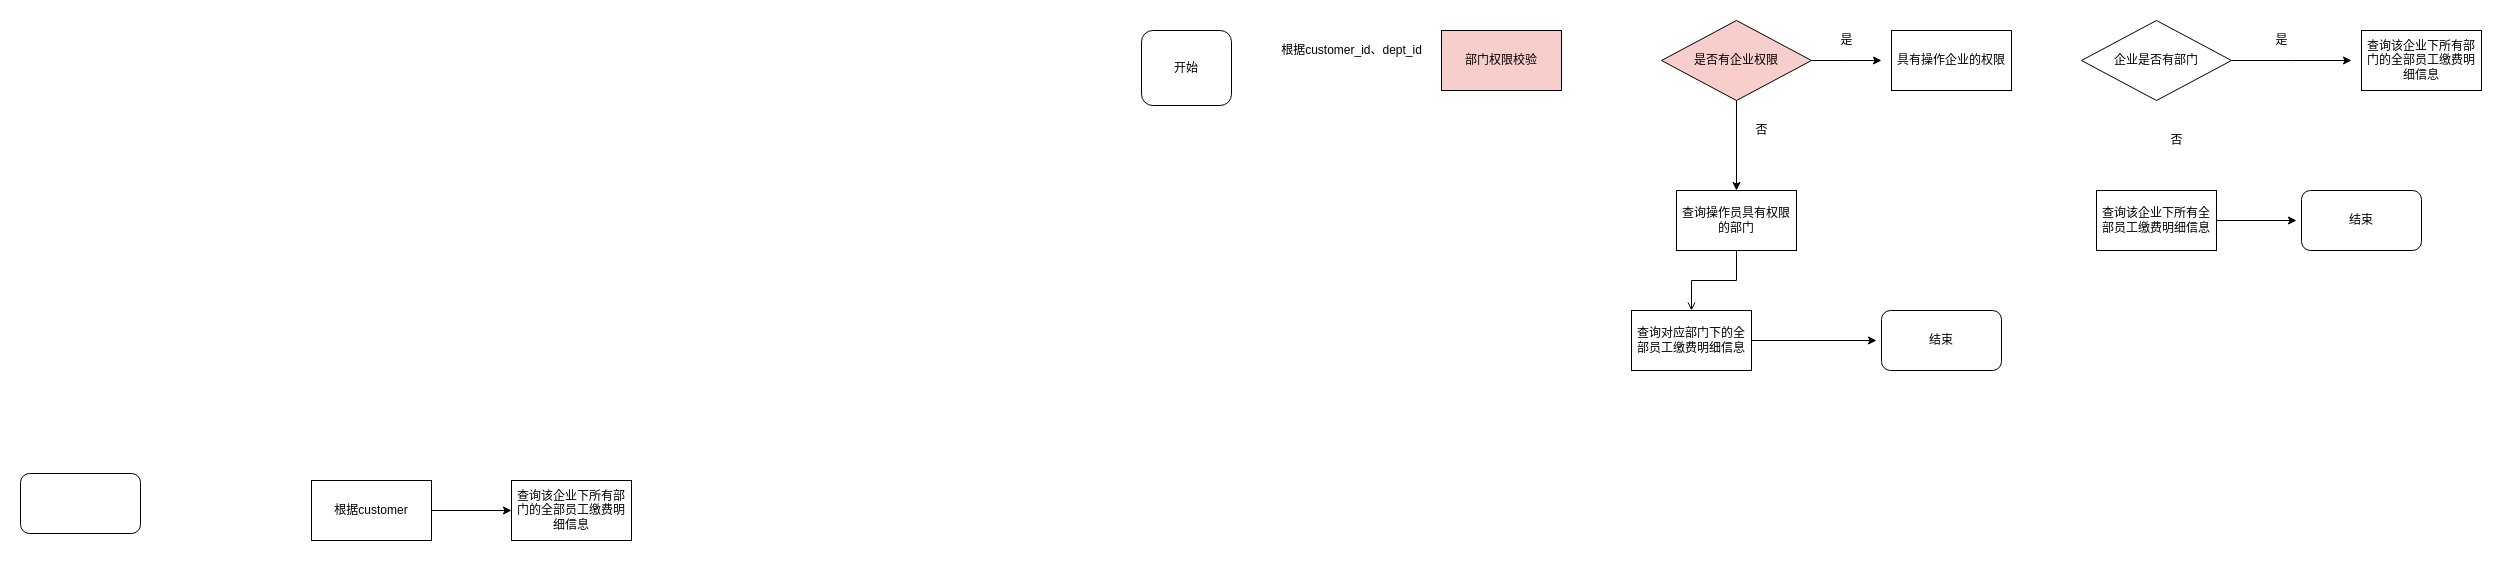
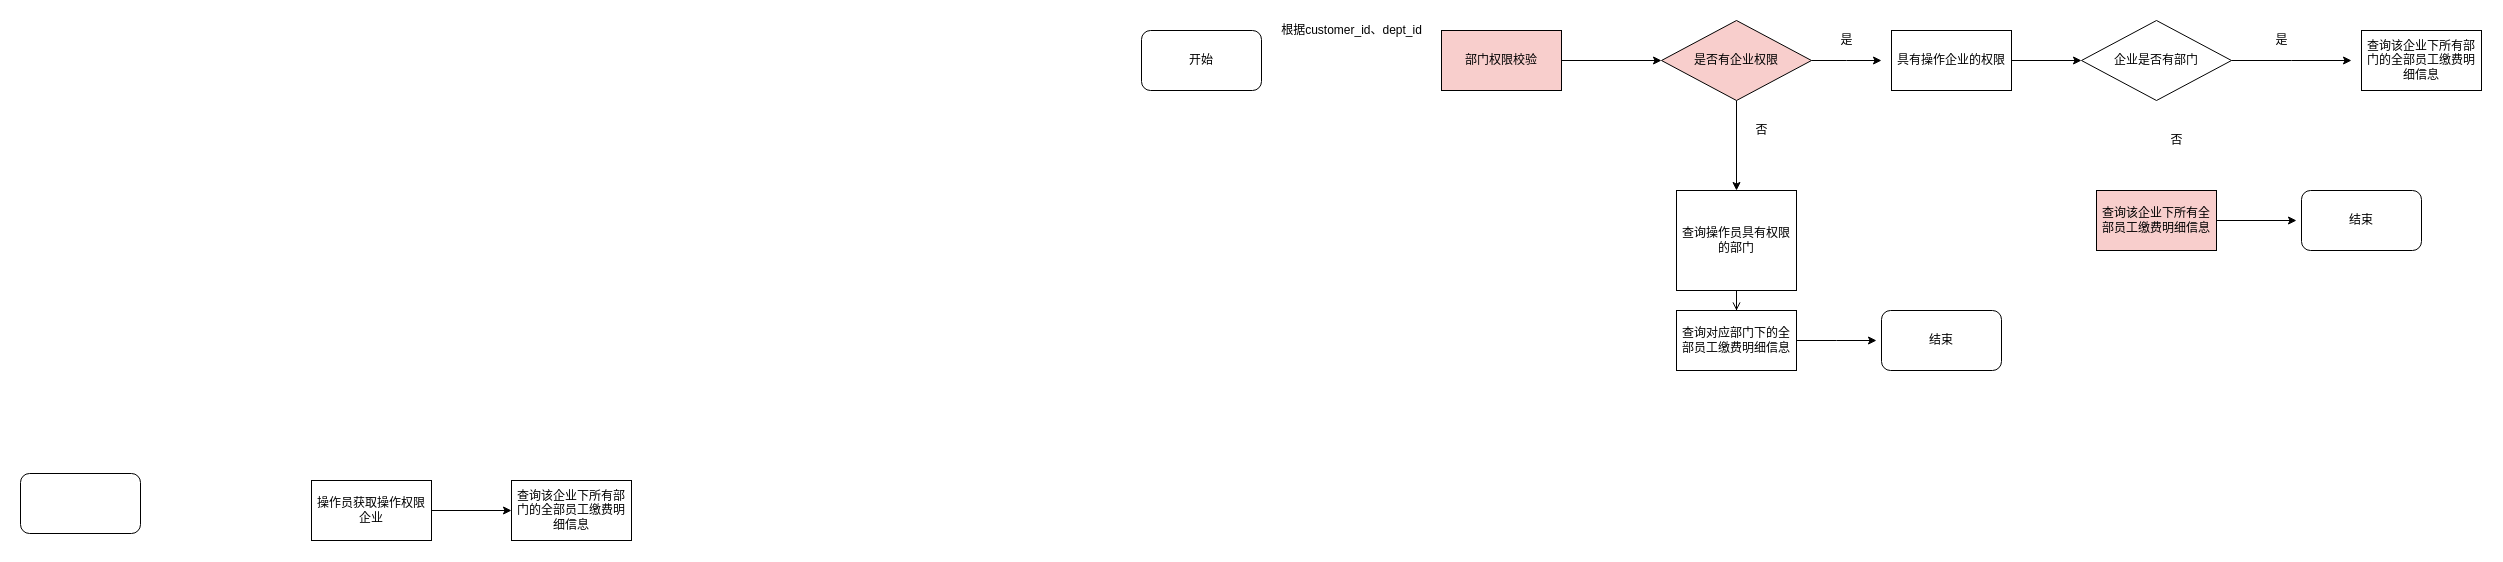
node "根据customer_id、dept_id": moved (1352, 51) -> (1352, 31)
edge "部门权限校验" -> "是否有企业权限": added
edge "具有操作企业的权限" -> "企业是否有部门": added
node "开始": size 90x75 -> 120x60
node "查询操作员具有权限的部门": size 120x60 -> 120x100
node "查询该企业下所有全部员工缴费明细信息": fillcolor #ffffff -> #f8cecc
node "查询对应部门下的全部员工缴费明细信息": moved (1692, 341) -> (1737, 341)
node "根据customer": label "根据customer" -> "操作员获取操作权限企业"
